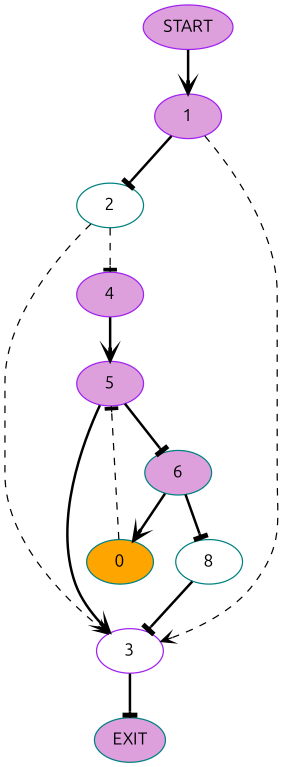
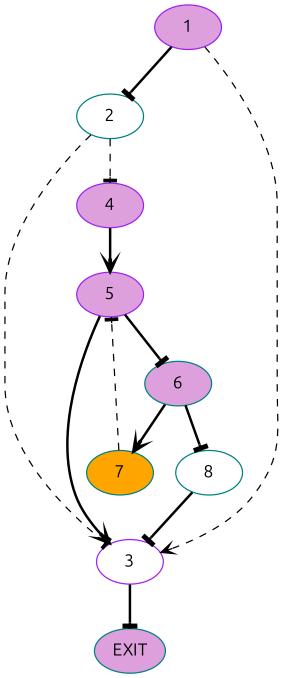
node "START": removed
edge "2" -> "3": arrowhead vee -> tee
node "0": label "0" -> "7"
